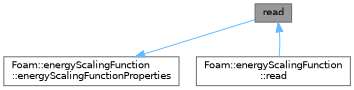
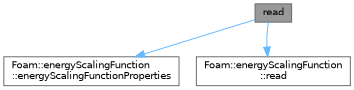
edge "Foam::energyScalingFunction ::read" -> "read": reversed
